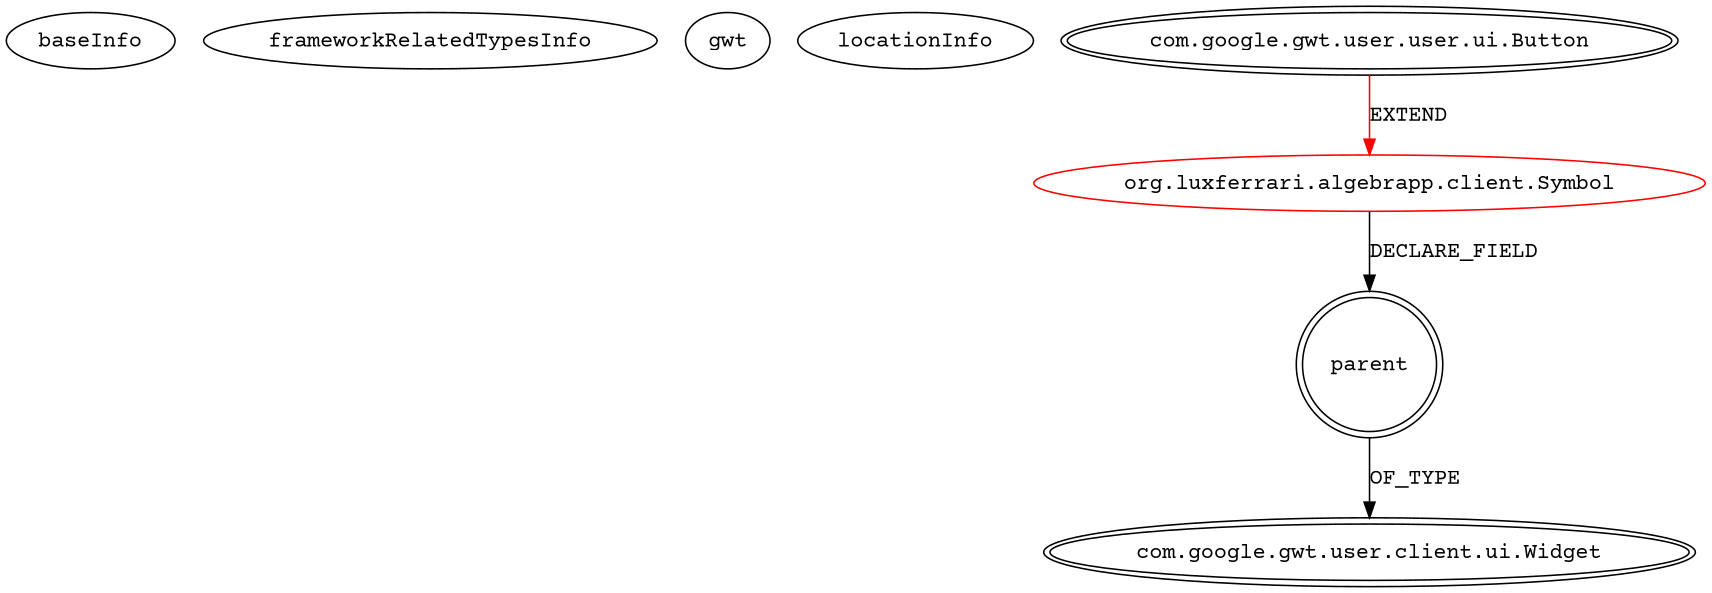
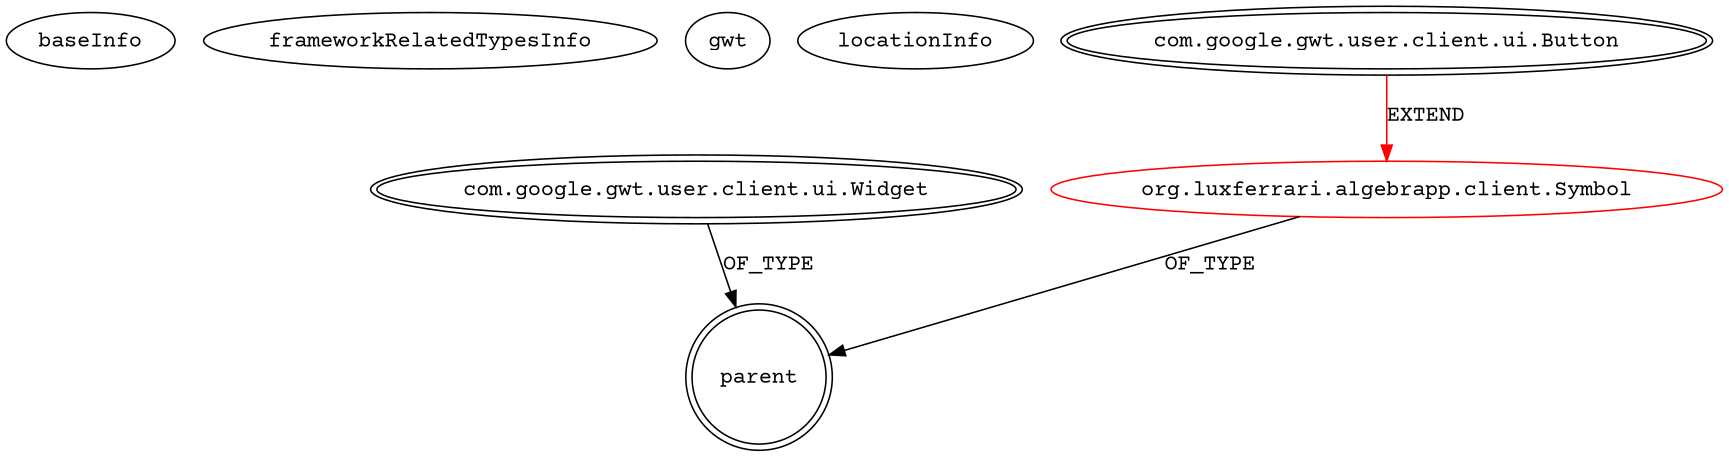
node "com.google.gwt.user.user.ui.Button": label "com.google.gwt.user.user.ui.Button" -> "com.google.gwt.user.client.ui.Button"
edge "org.luxferrari.algebrapp.client.Symbol" -> "parent": label "DECLARE_FIELD" -> "OF_TYPE"
edge "parent" -> "com.google.gwt.user.client.ui.Widget": reversed
